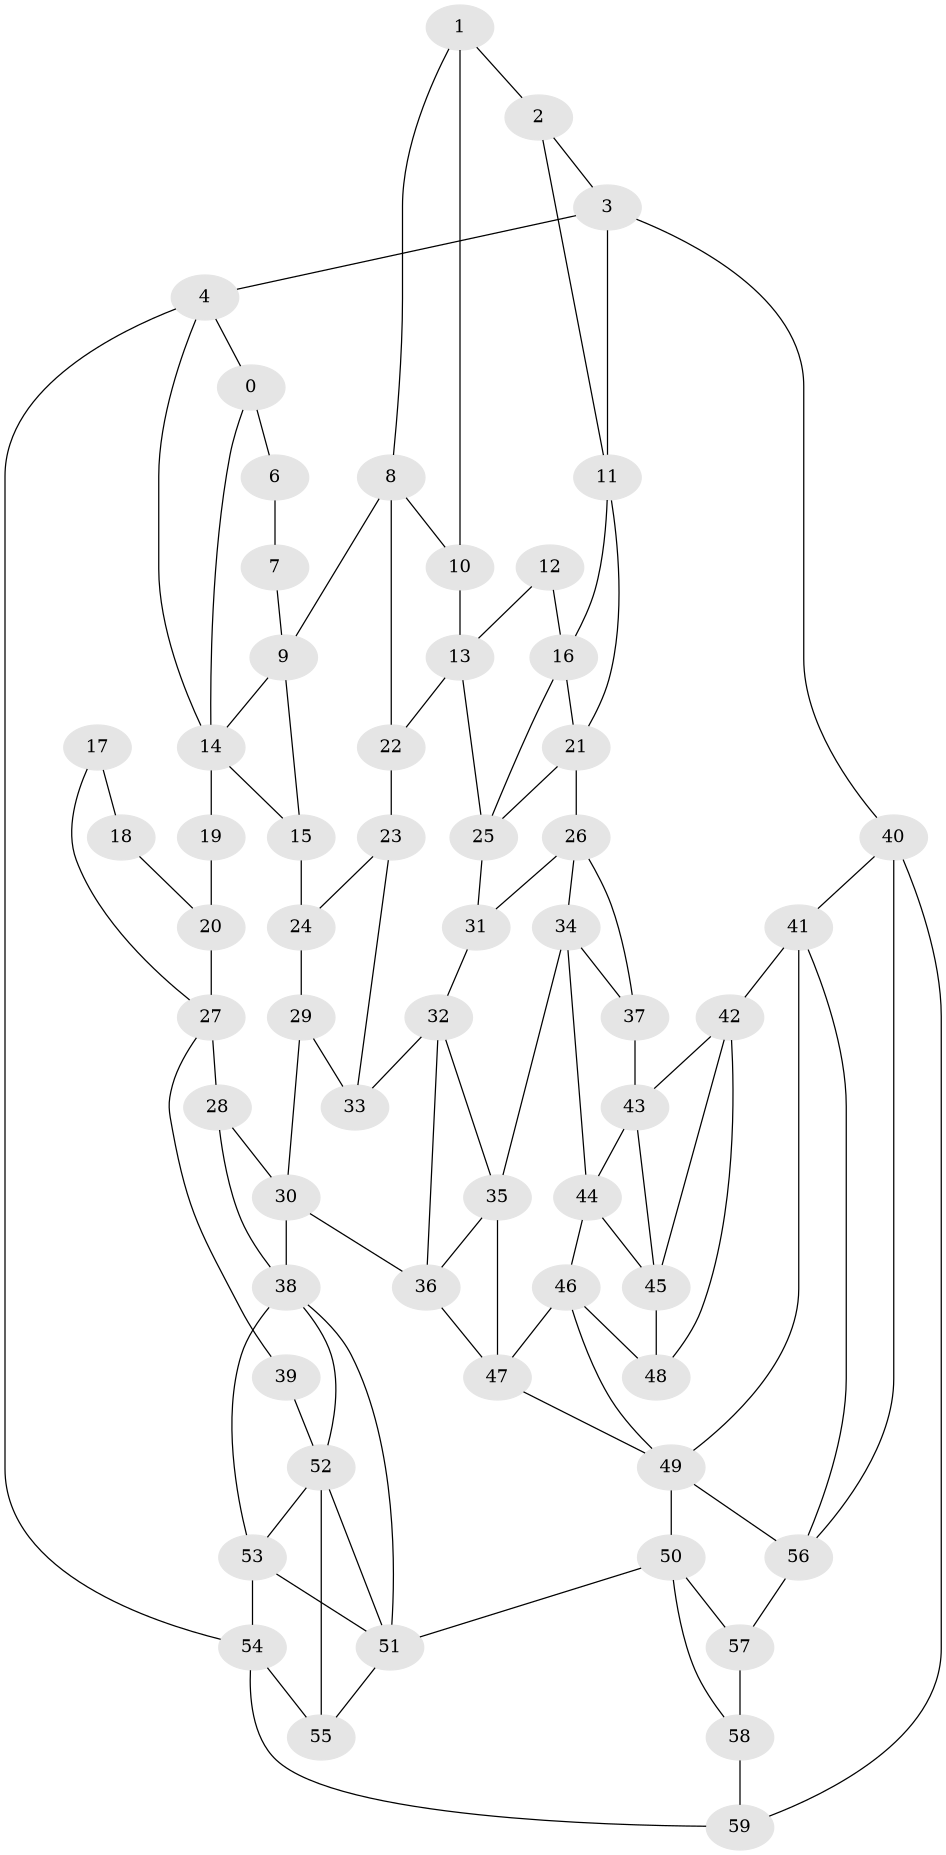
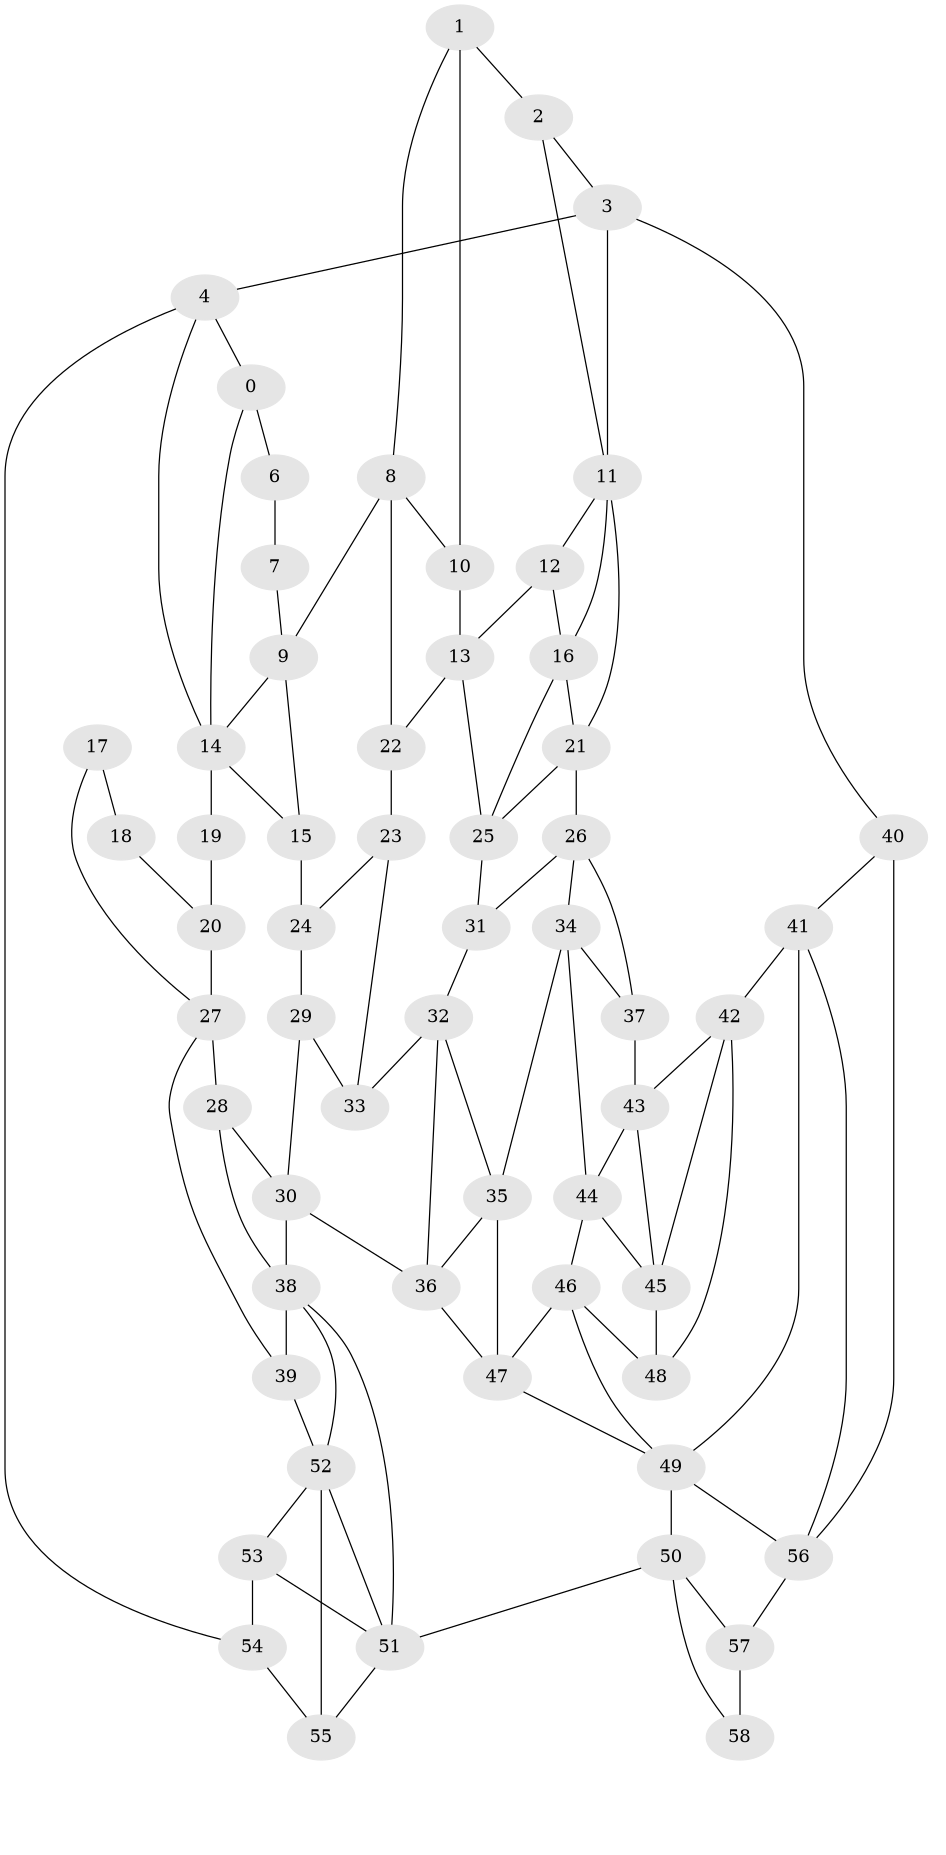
edge "11" -- "12": added
edge "38" -- "53": now "38" -- "39"
node "59": removed
